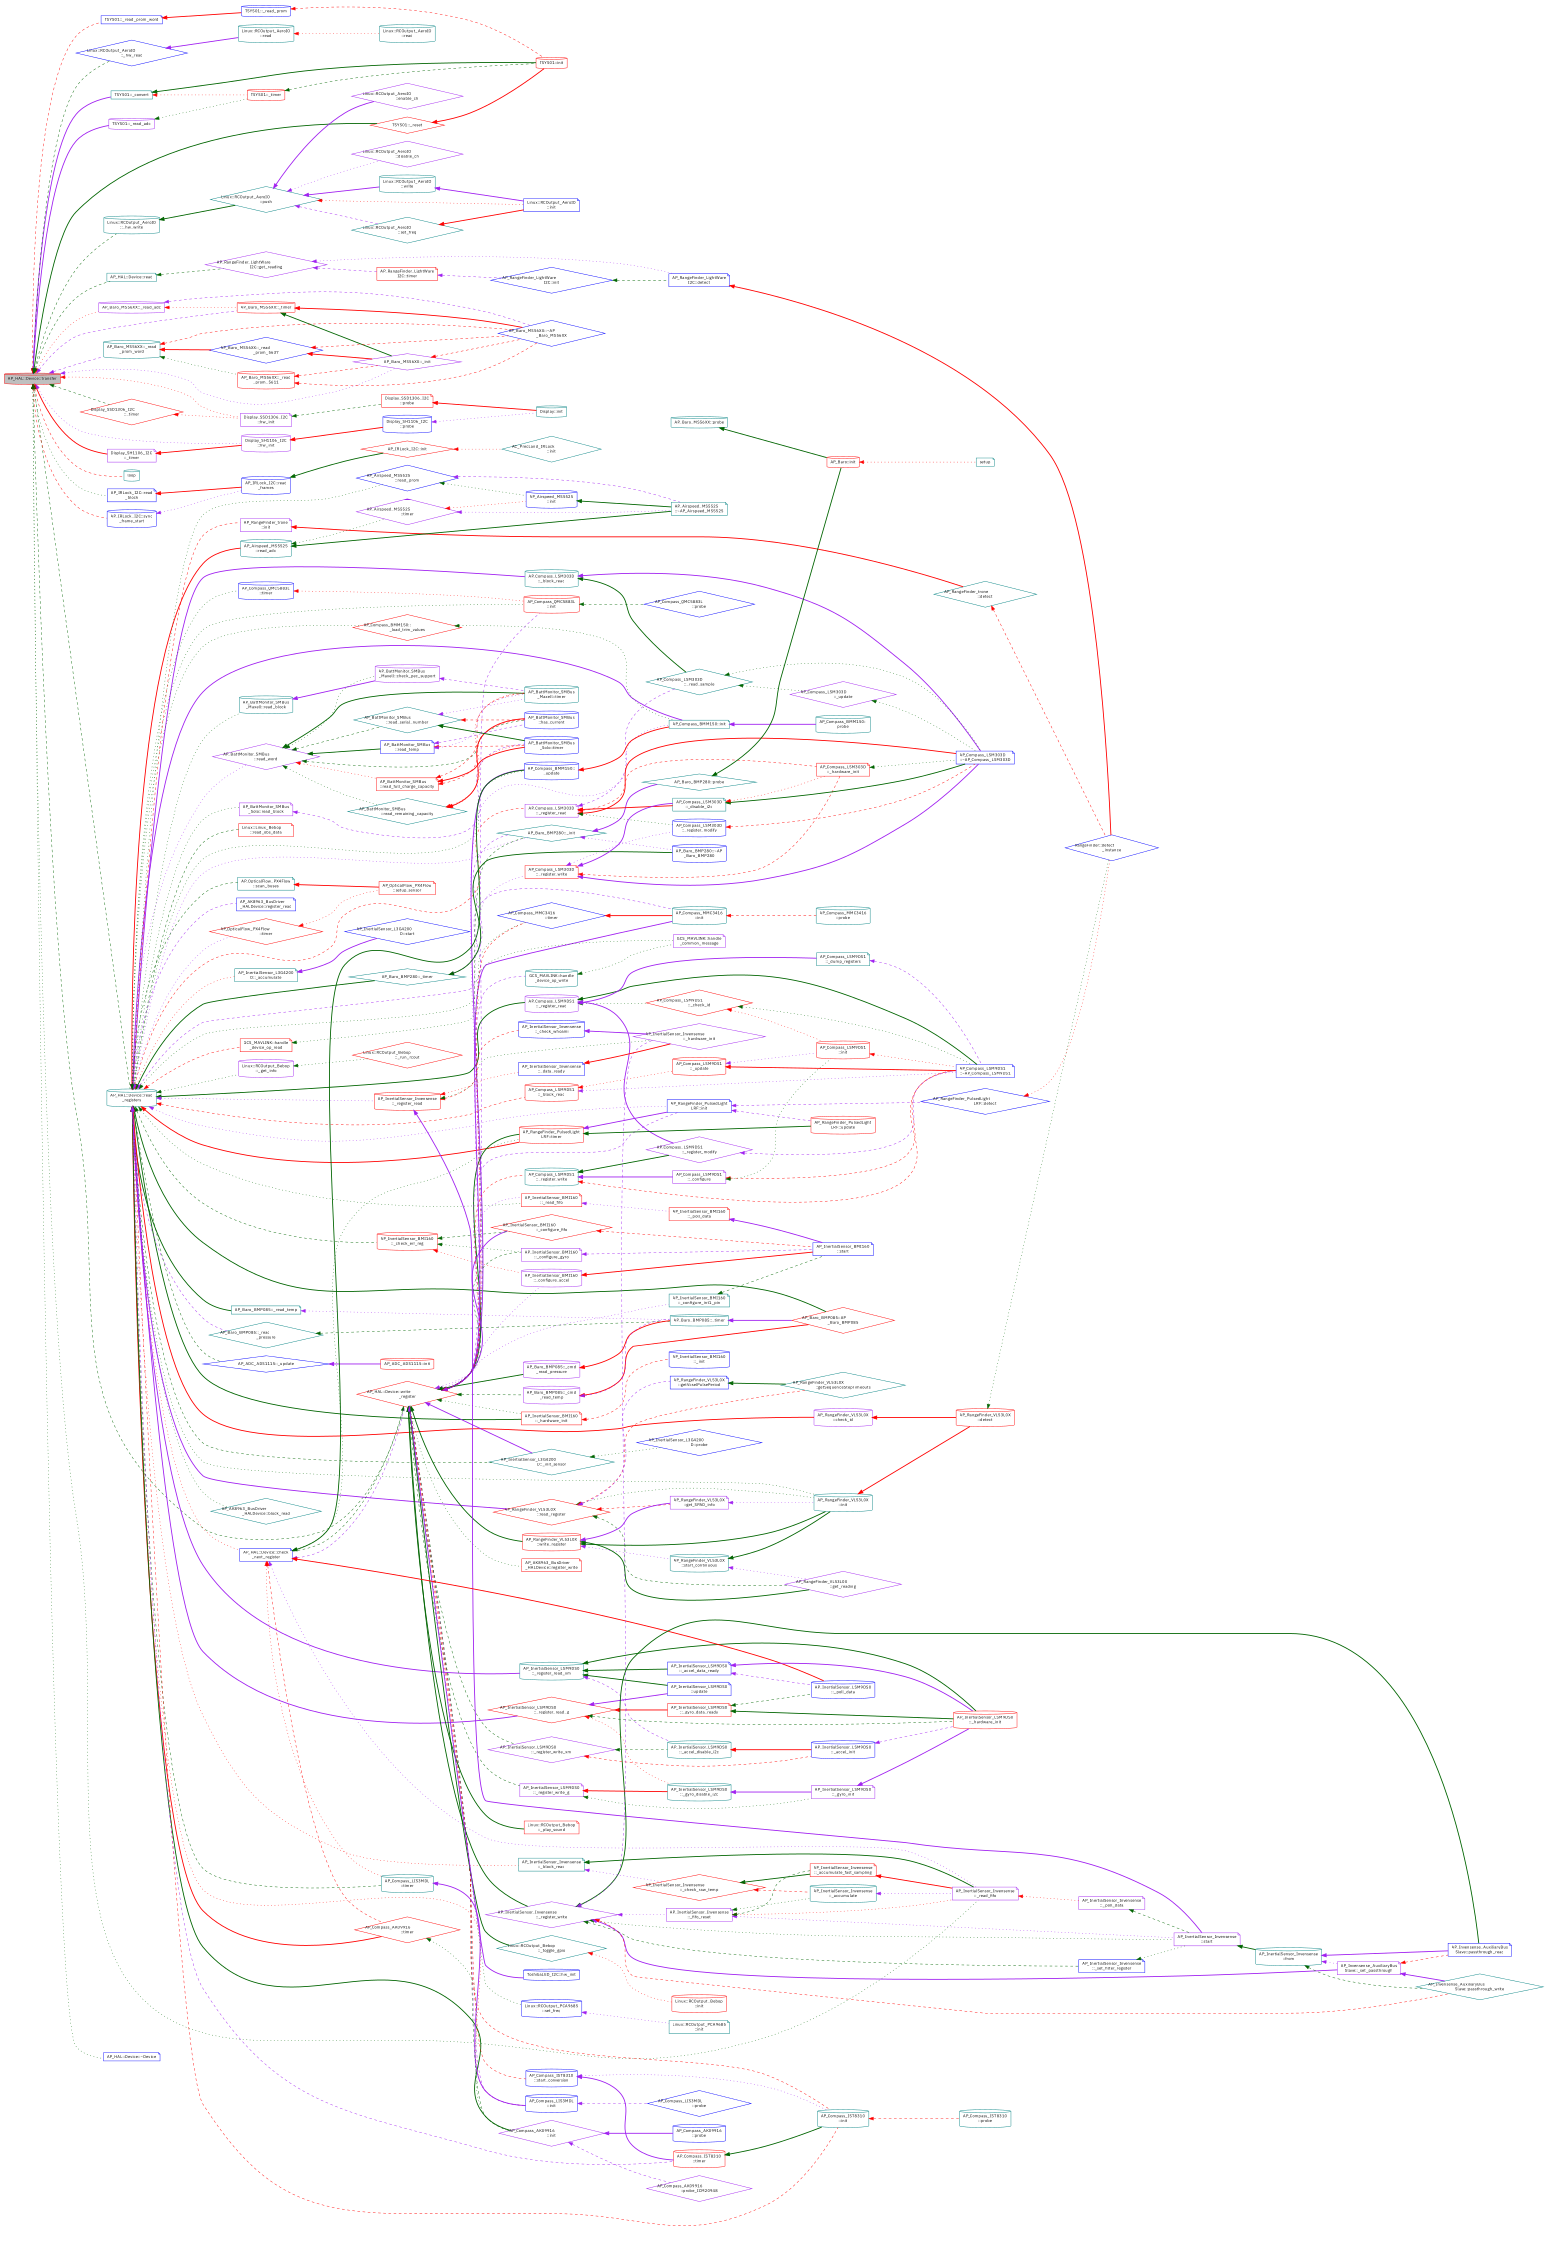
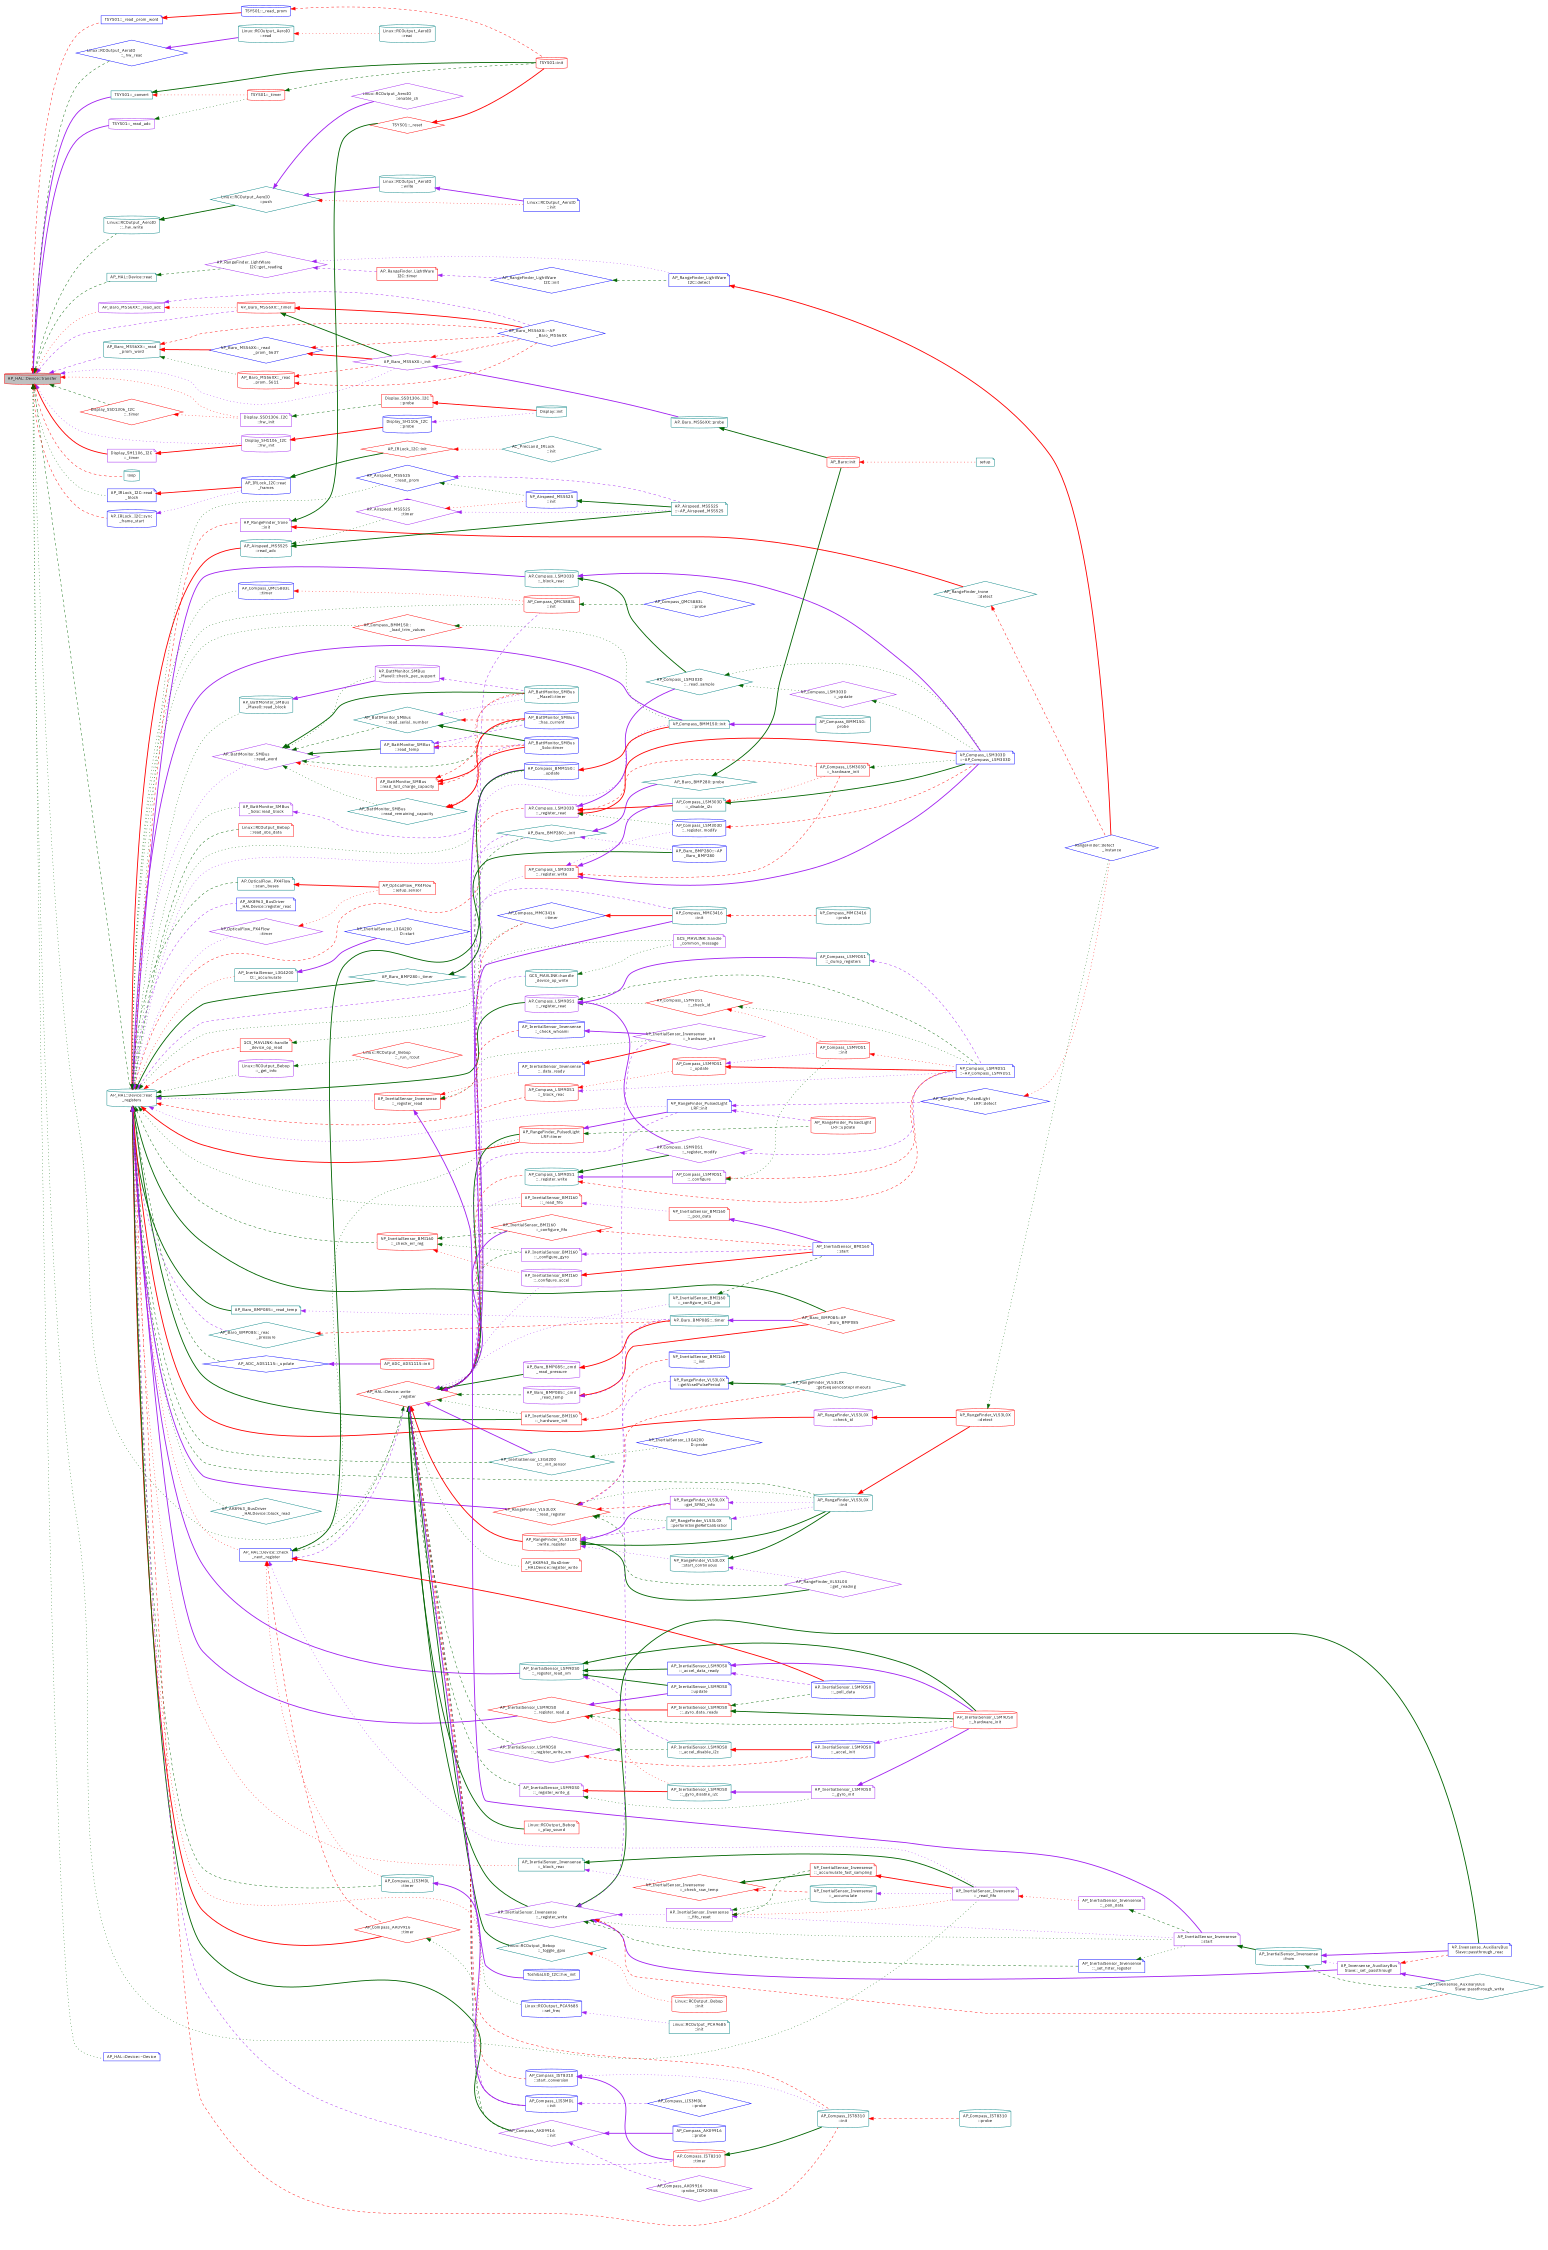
node "Linux::RCOutput_AeroIO ::disable_ch": removed
edge "TSYS01::_reset" -> "AP_HAL::Device::transfer": now "TSYS01::_reset" -> "AP_RangeFinder_trone ::init"
node "Linux::RCOutput_AeroIO ::set_freq": removed
edge "AP_Baro_MS56XX::probe" -> "AP_Baro_MS56XX::_init": added
edge "AP_Compass_LSM303D ::_read_sample" -> "AP_Compass_LSM303D ::_register_read": style dashed -> bold
node "Linux::Linux_Bebop ::read_obs_data": label "Linux::Linux_Bebop ::read_obs_data" -> "Linux::RCOutput_Bebop ::read_obs_data"
node "AP_OpticalFlow_PX4Flow ::timer": color red -> purple
edge "AP_Compass_LSM9DS1 ::~AP_Compass_LSM9DS1" -> "AP_Compass_LSM9DS1 ::_register_read": style bold -> dashed
edge "AP_HAL::Device::write _register" -> "AP_HAL::Device::transfer": style dashed -> dotted
edge "AP_RangeFinder_PulsedLight LRF::update" -> "AP_RangeFinder_PulsedLight LRF::timer": style bold -> dashed
edge "AP_Baro_BMP085::_timer" -> "AP_Baro_BMP085::_read _pressure": color darkgreen -> red
edge "AP_RangeFinder_VL53L0X ::init" -> "AP_HAL::Device::read _registers": style dotted -> dashed
edge "AP_RangeFinder_VL53L0X ::write_register" -> "AP_HAL::Device::write _register": color darkgreen -> red
node "AP_RangeFinder_VL53L0X ::performSingleRefCalibration": added
